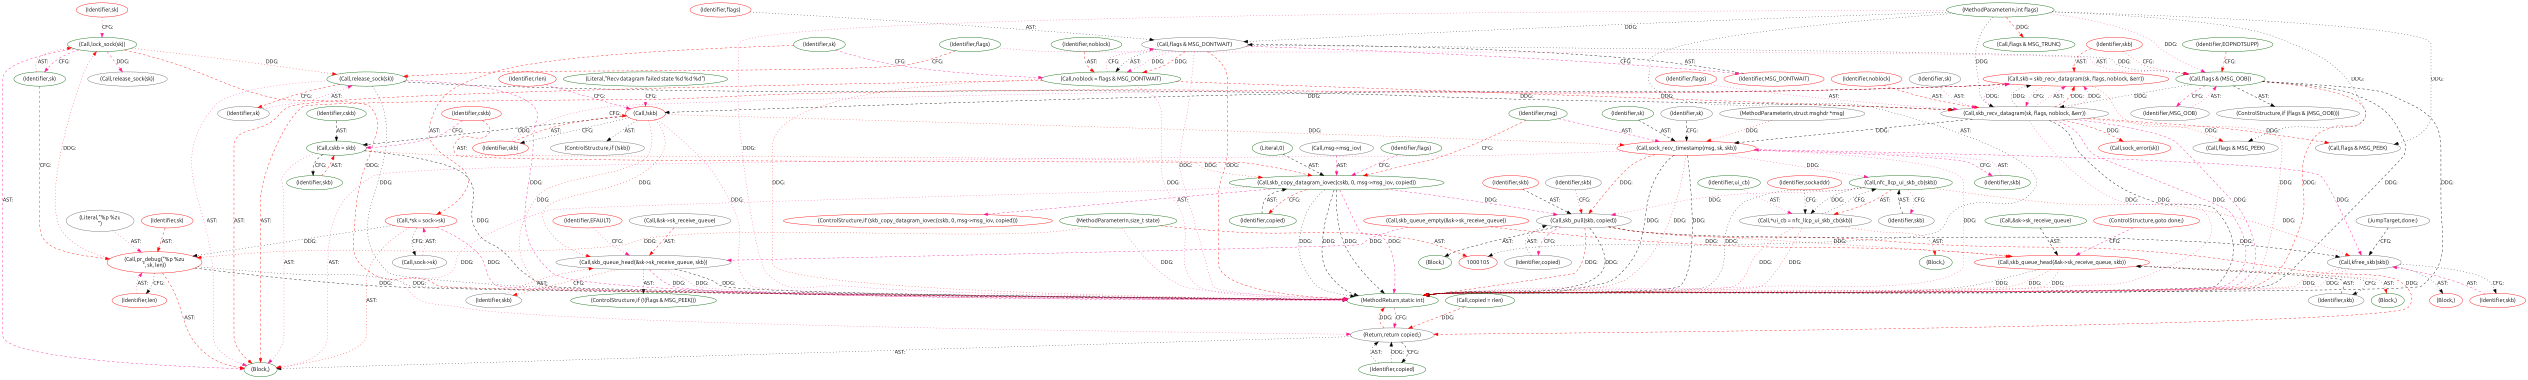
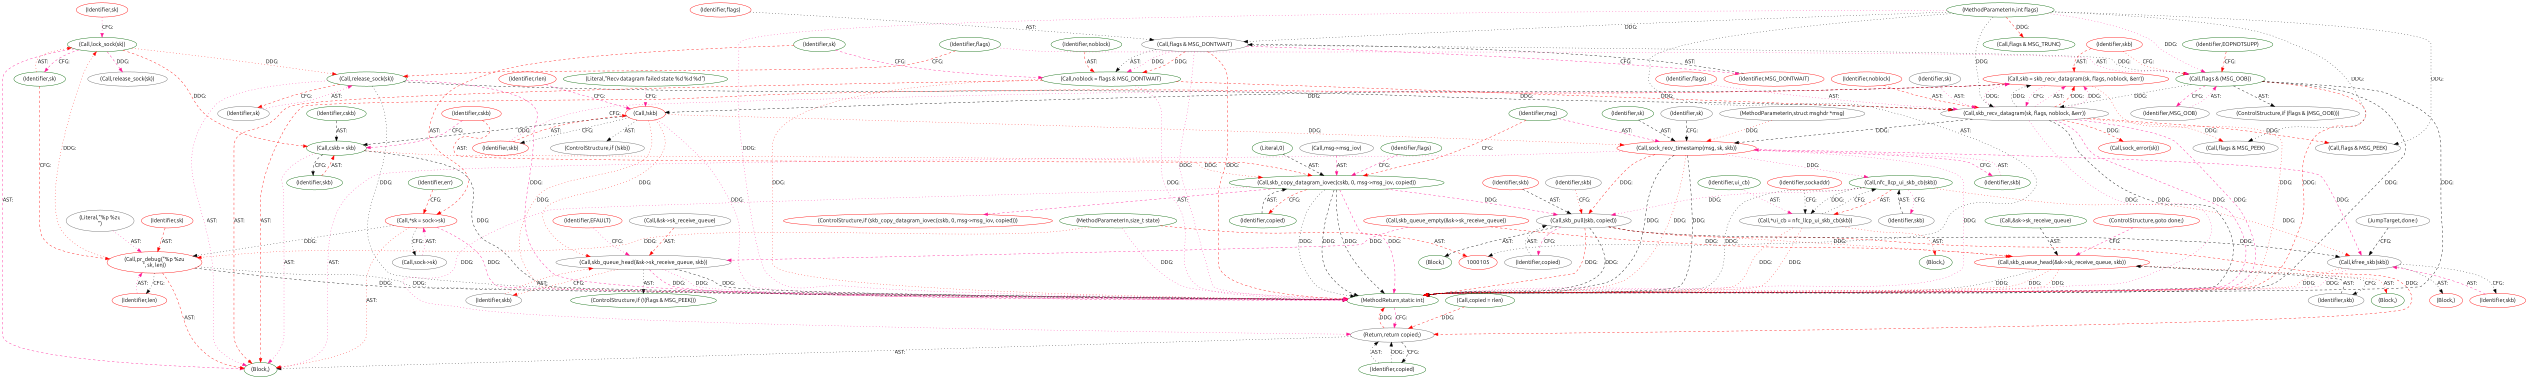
edge "(Call,noblock = flags & MSG_DONTWAIT)" -> "(Call,flags & MSG_DONTWAIT)": removed, label "CFG:"
node "(Identifier,err)": added
edge "(Call,lock_sock(sk))" -> "(MethodReturn,static int)": now "(Call,lock_sock(sk))" -> "(Call,cskb = skb)"
